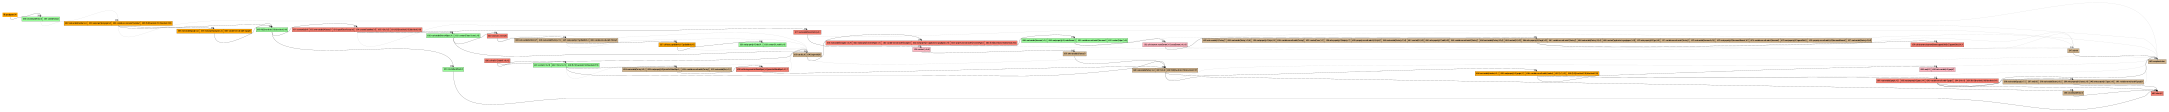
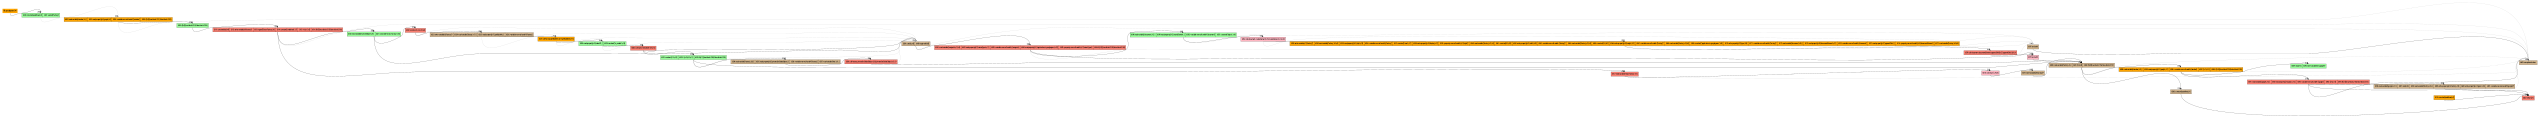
node "6306: read-variable['google',v4,-]": removed
node "6353: write-variable[v13,'factory']*": fillcolor tan -> orange
edge "6328: read-property[v15,'indexOf',-]" -> "6330: call-null [v15,'indexOf',v18,v12]": added
edge "6309: if[v2](true-block:2133,false-block:2134)" -> "6310: constant[undefined,v1]": removed
node "6379: end-with": added
node "6310: constant[undefined,v1]": fillcolor palegreen -> orange
node "6389: new[v13]": fillcolor lightpink -> palegreen
